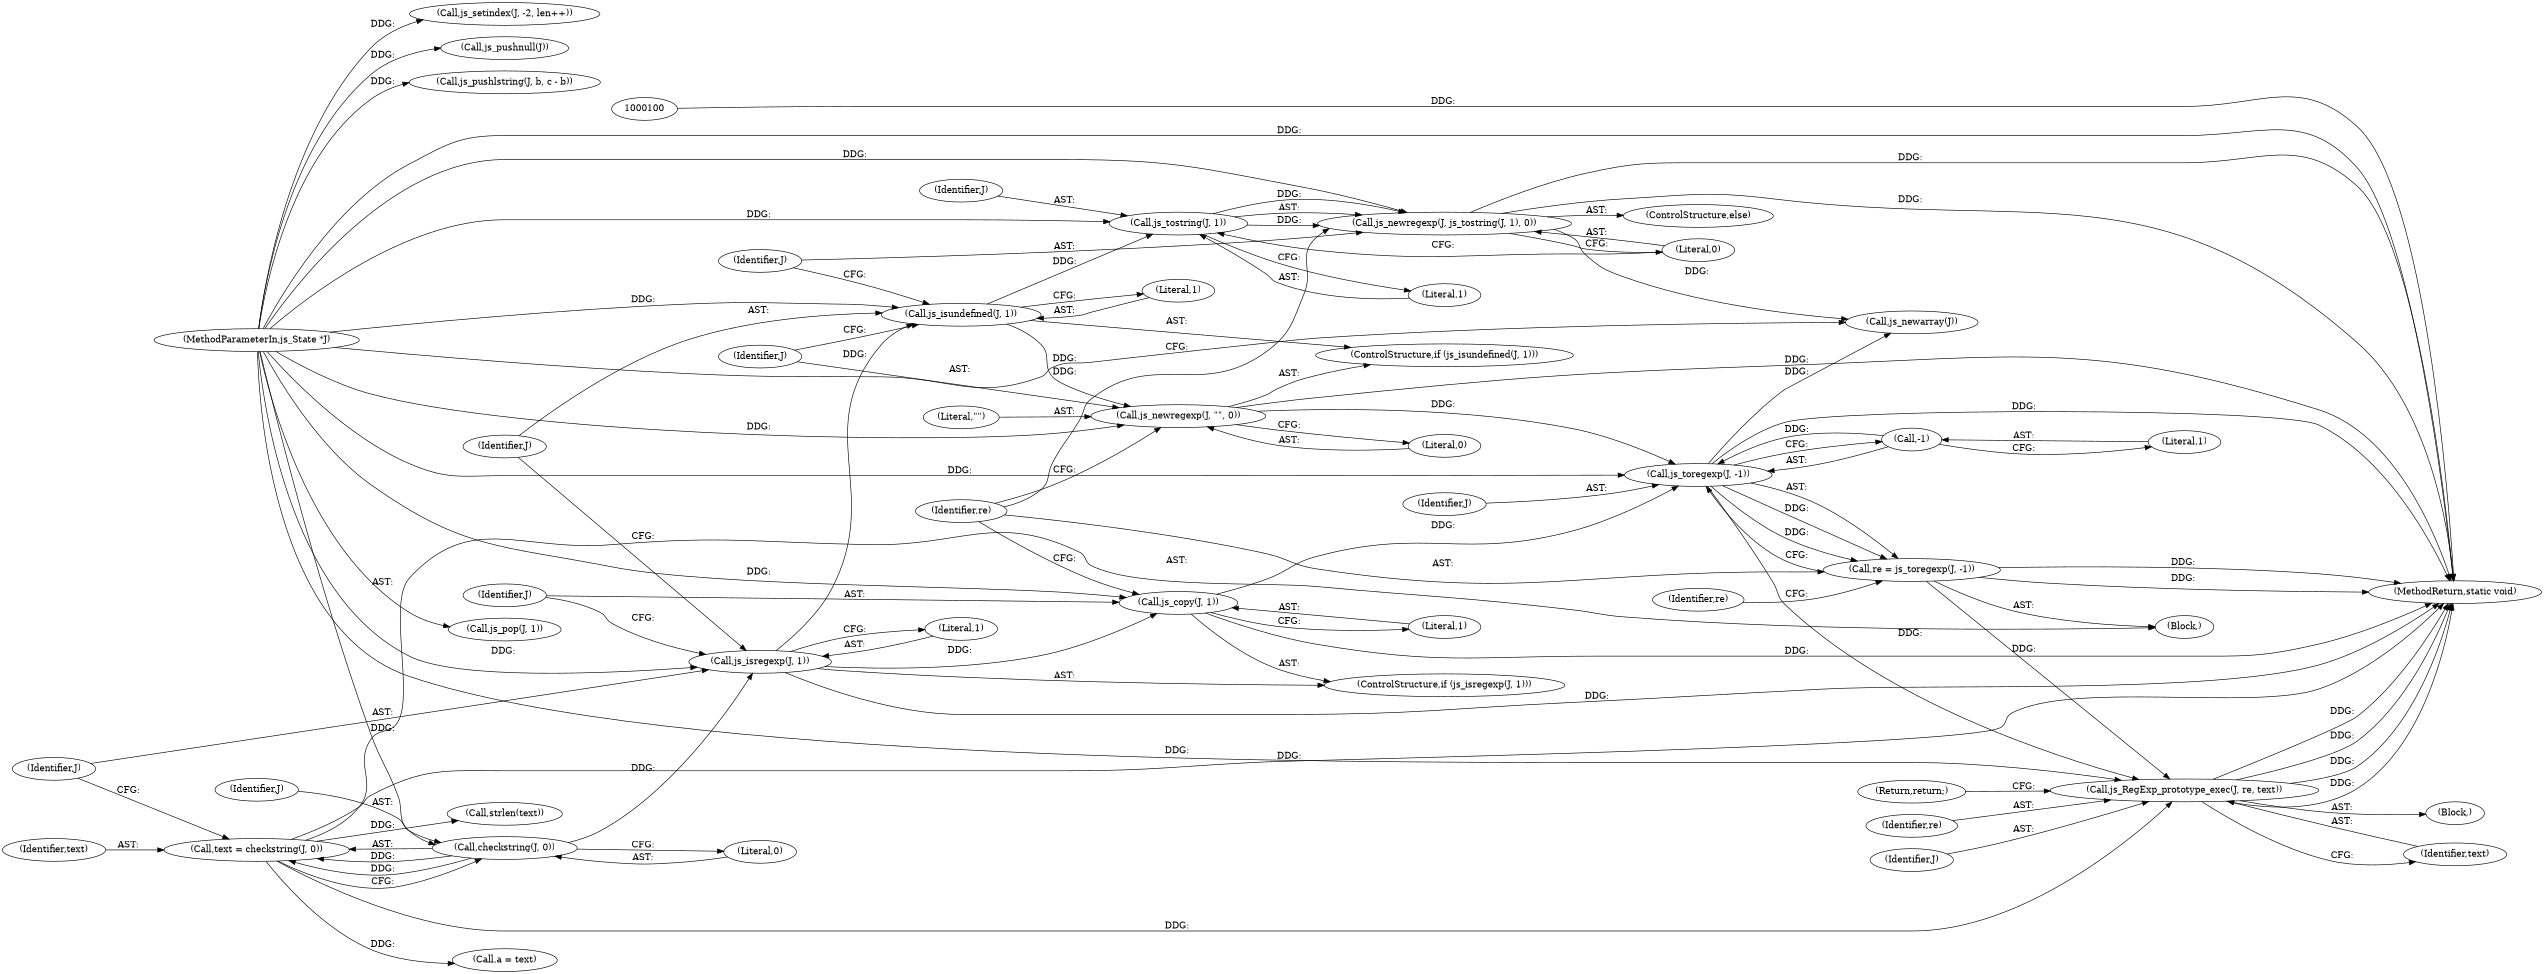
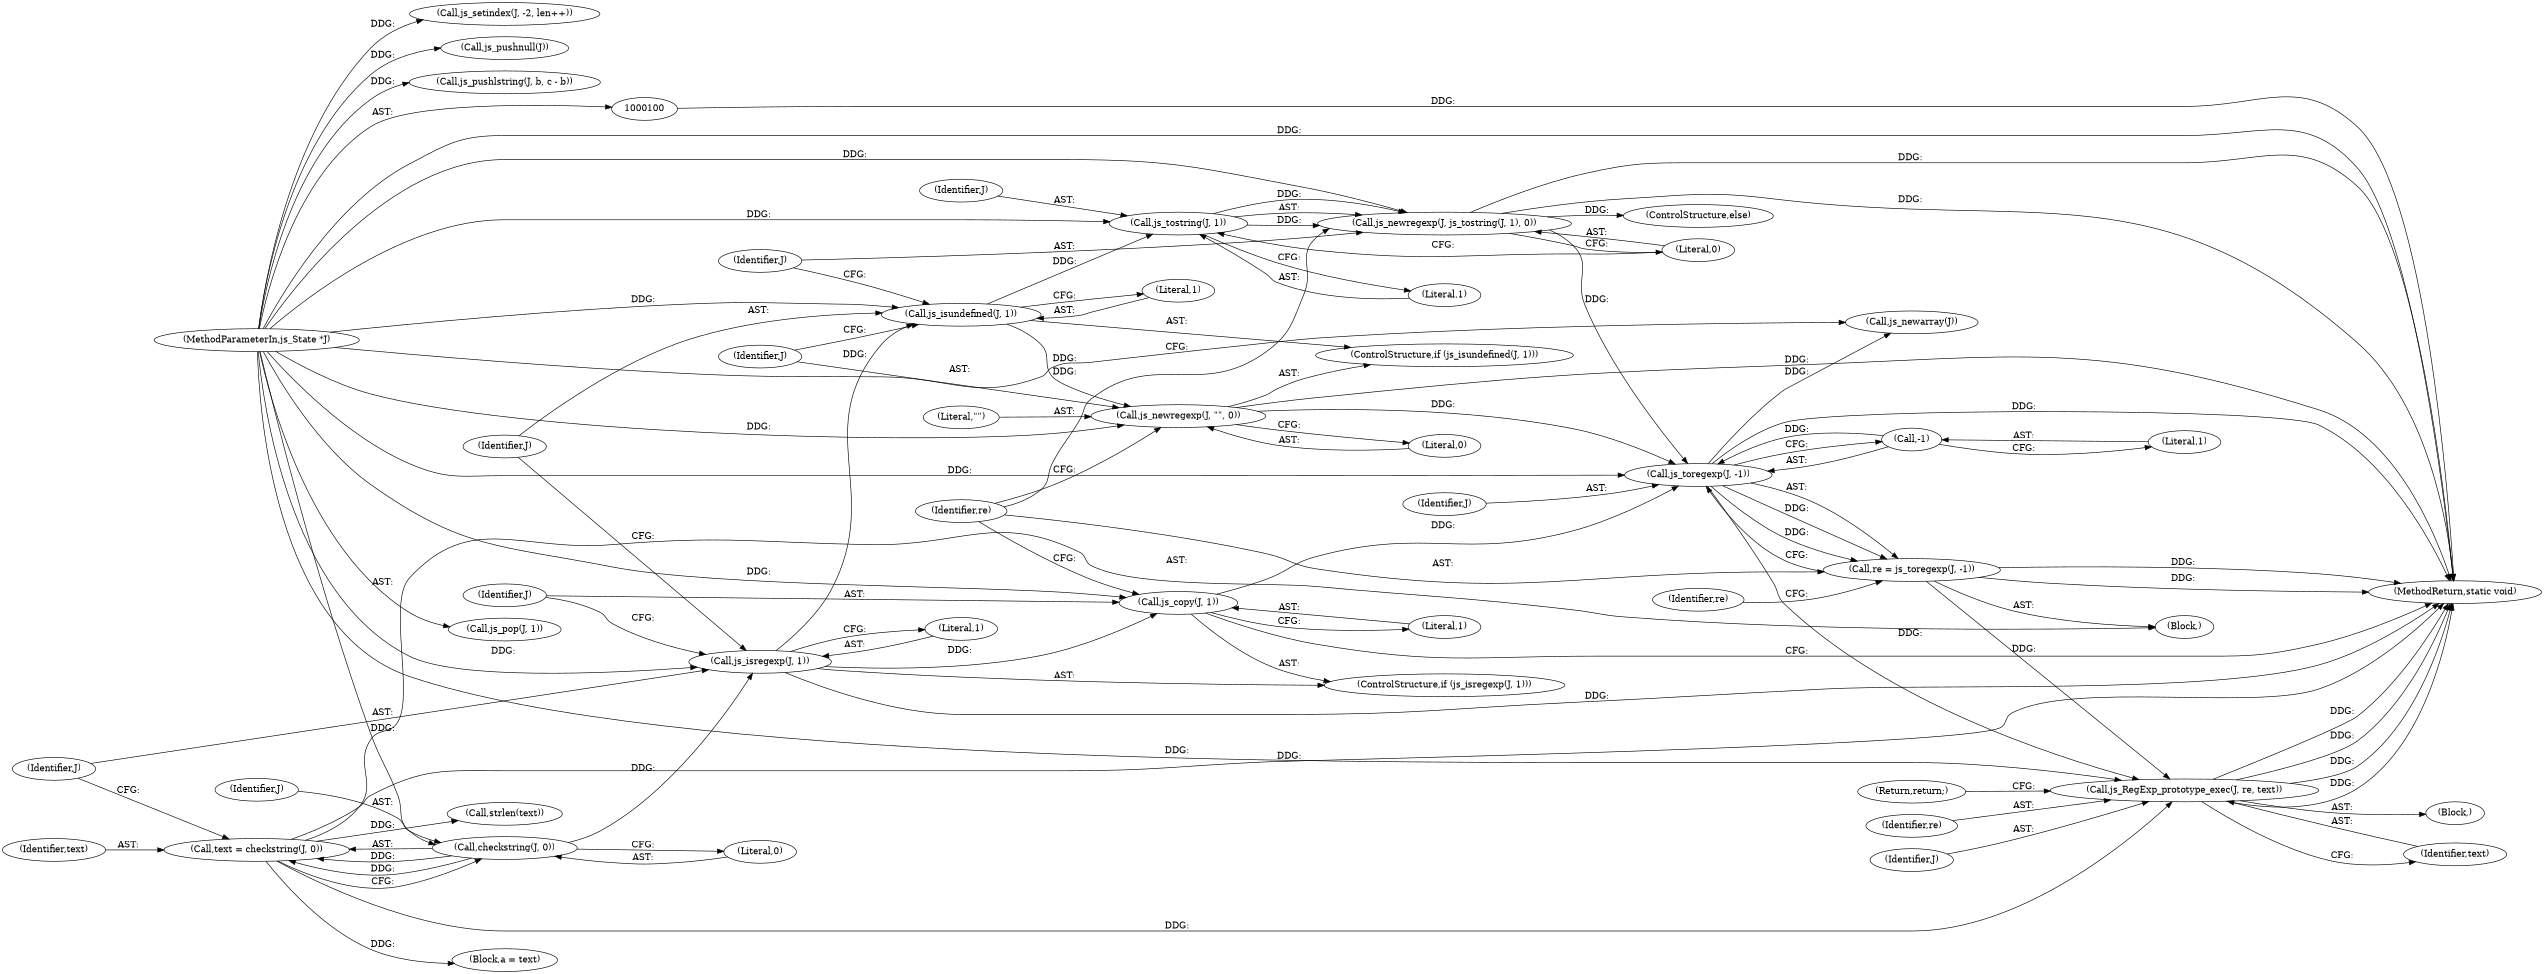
edge "(MethodParameterIn,js_State *J)" -> "1000100": added, label "AST:"
edge "(Call,js_newregexp(J, js_tostring(J, 1), 0))" -> "(ControlStructure,else)": label "AST: " -> "DDG: "
edge "(Call,js_newregexp(J, js_tostring(J, 1), 0))" -> "(Call,js_newarray(J))": now "(Call,js_newregexp(J, js_tostring(J, 1), 0))" -> "(Call,js_toregexp(J, -1))"
edge "(Call,js_copy(J, 1))" -> "(MethodReturn,static void)": label "DDG: " -> "CFG: "
node "(Call,a = text)": label "(Call,a = text)" -> "(Block,a = text)"
